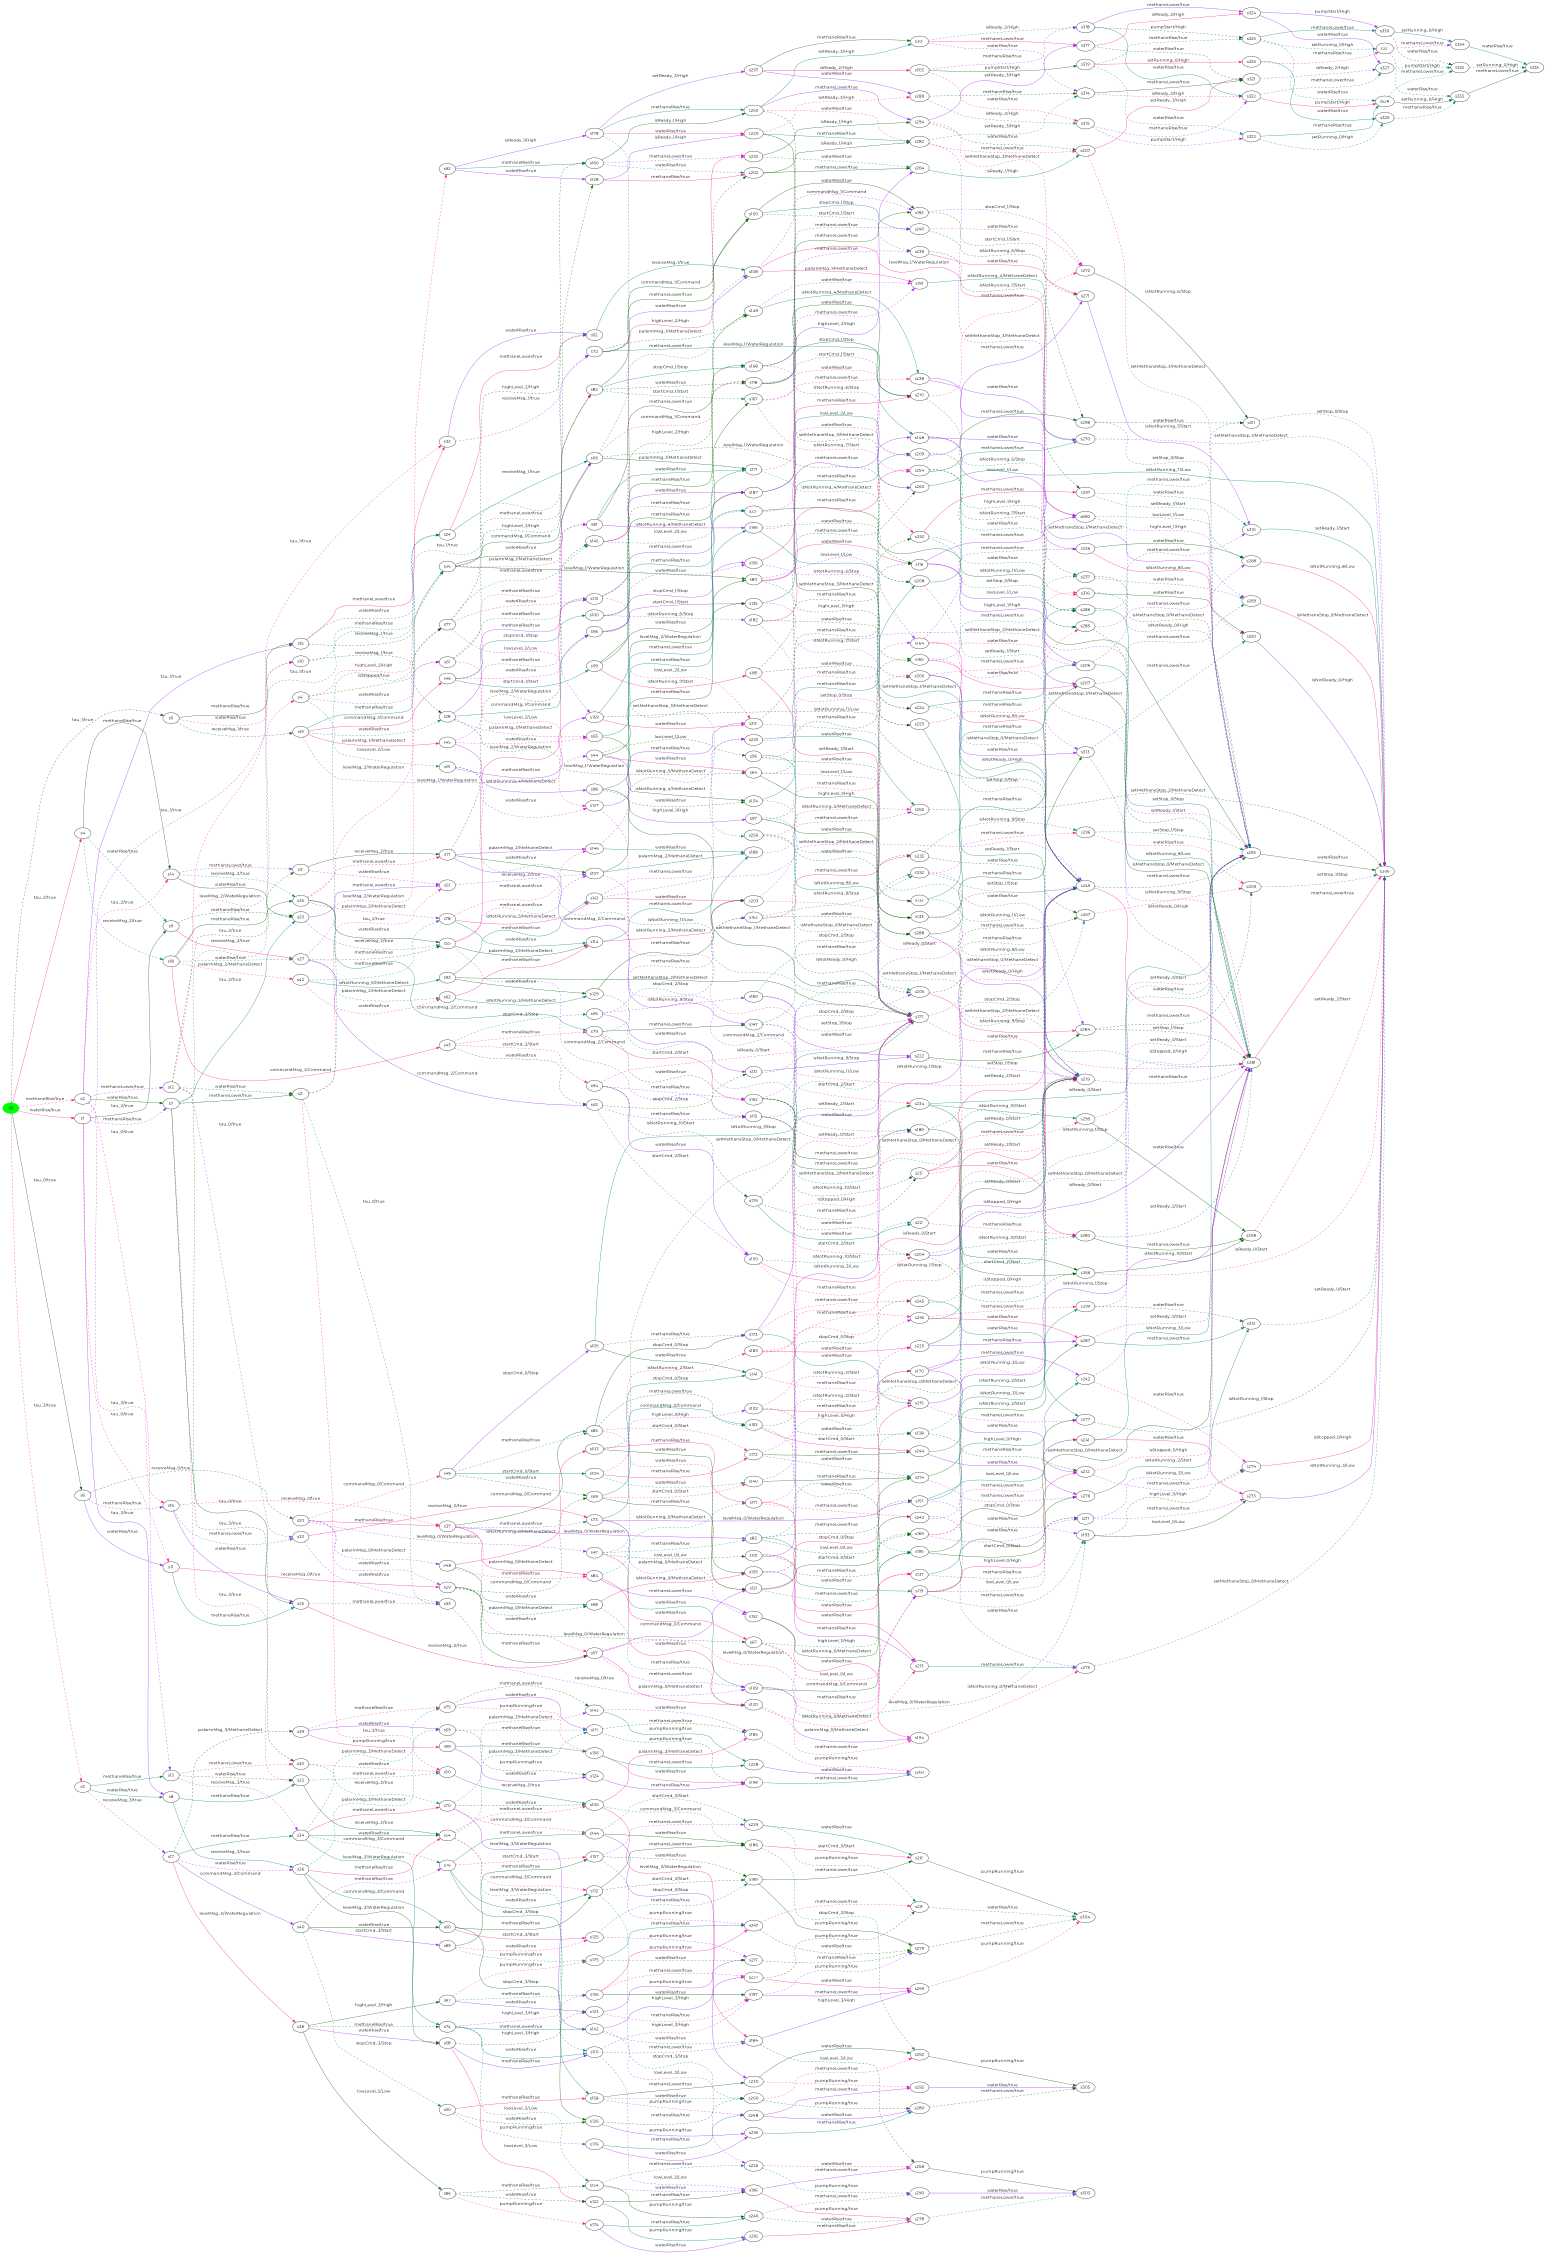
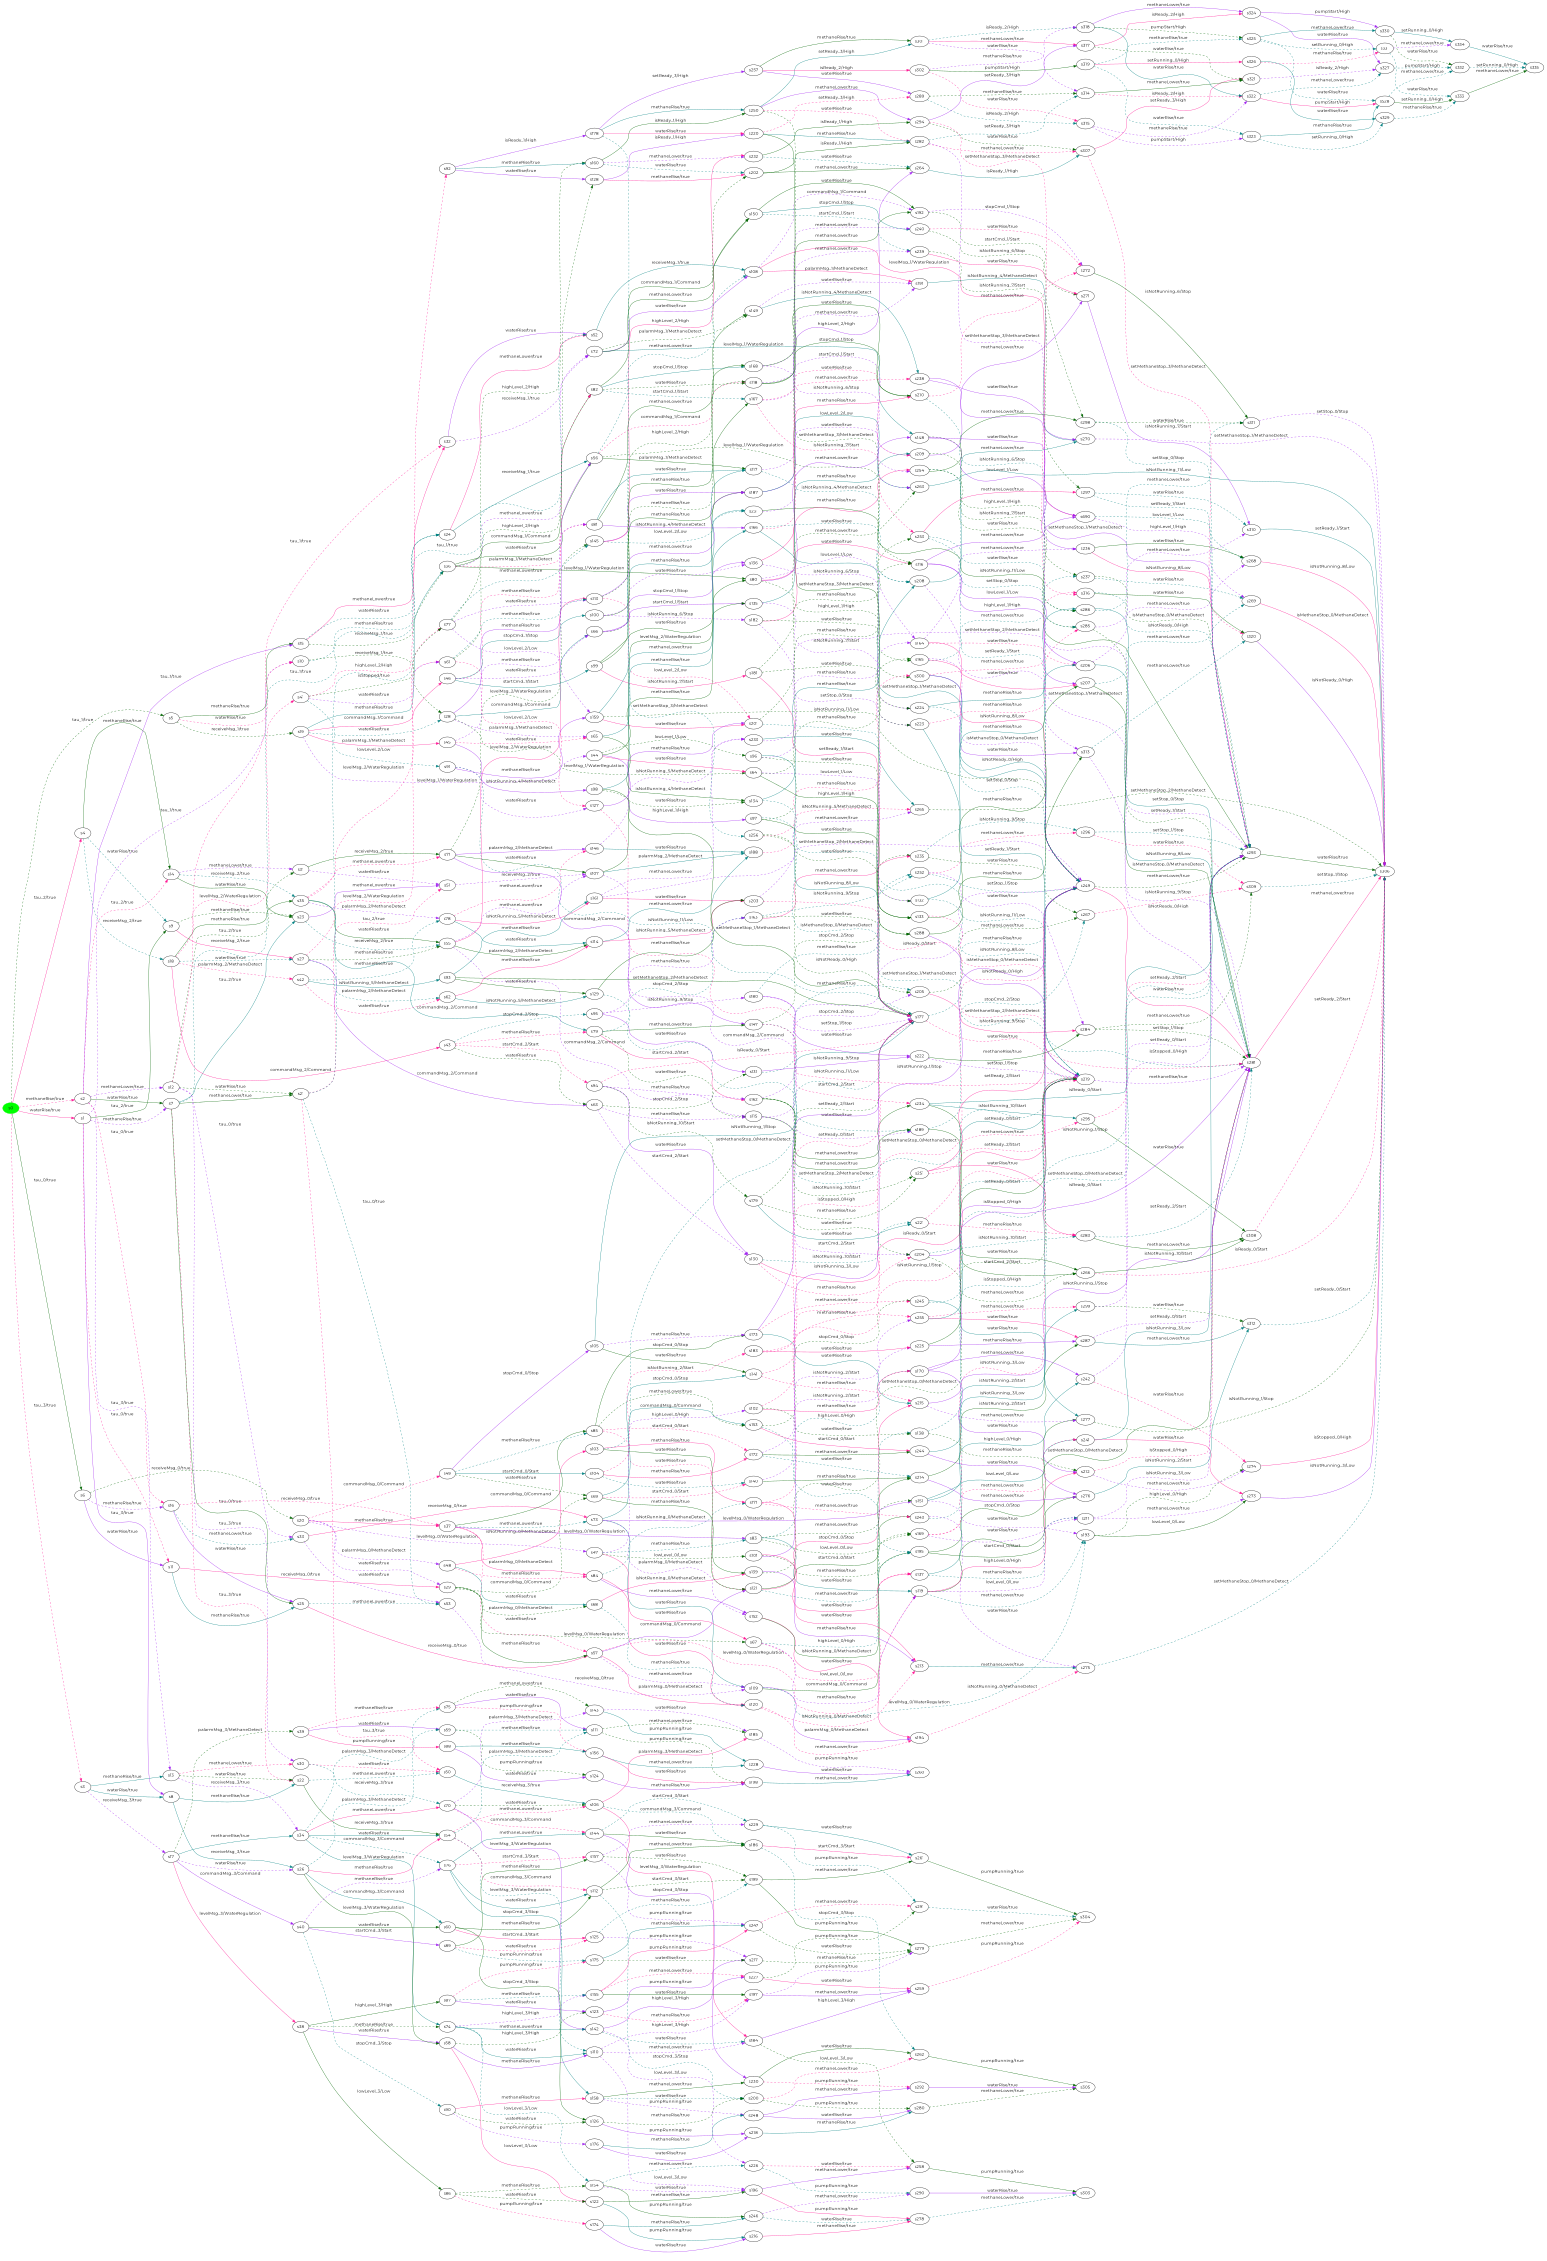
edge "s12" -> "s30": color darkgreen -> purple
edge "s214" -> "s276": style dashed -> solid
